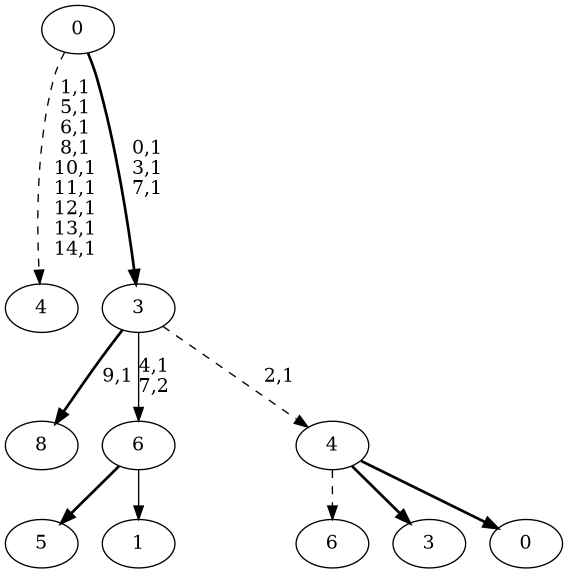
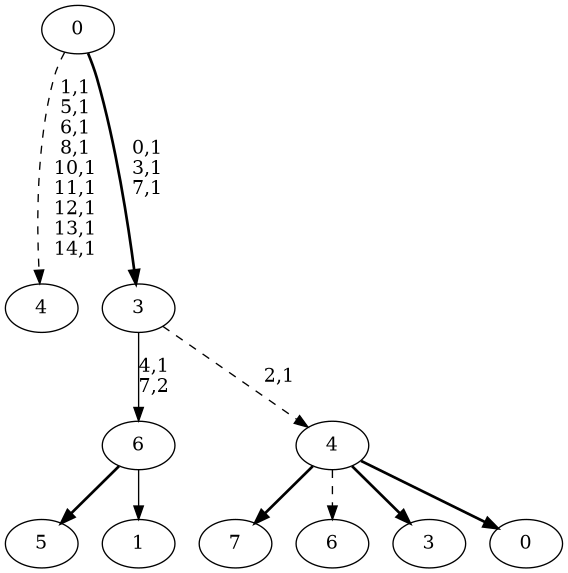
node "8": removed
node "7": added
